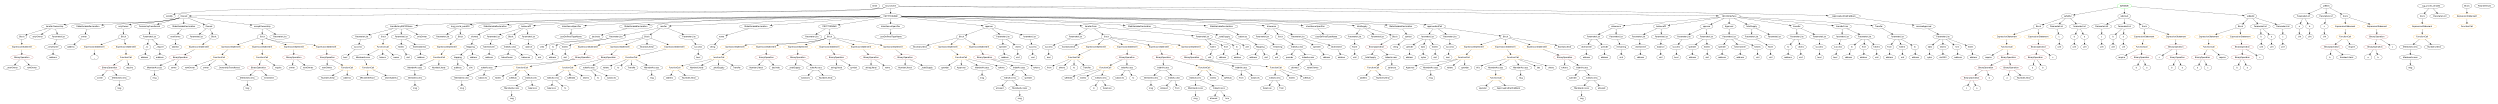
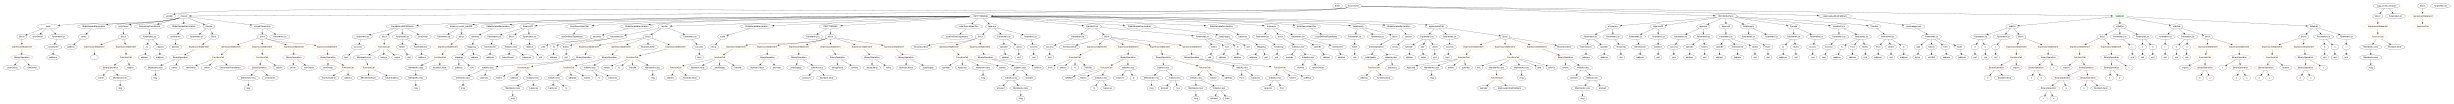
edge "SourceUnit" -> "SafeMath": added
edge "SafeMath" -> "safeDiv": added
node "transferOwnership": label "transferOwnership" -> "send"
node "bug_unchk_send28": label "bug_unchk_send28" -> "balance_unchk_send28"
